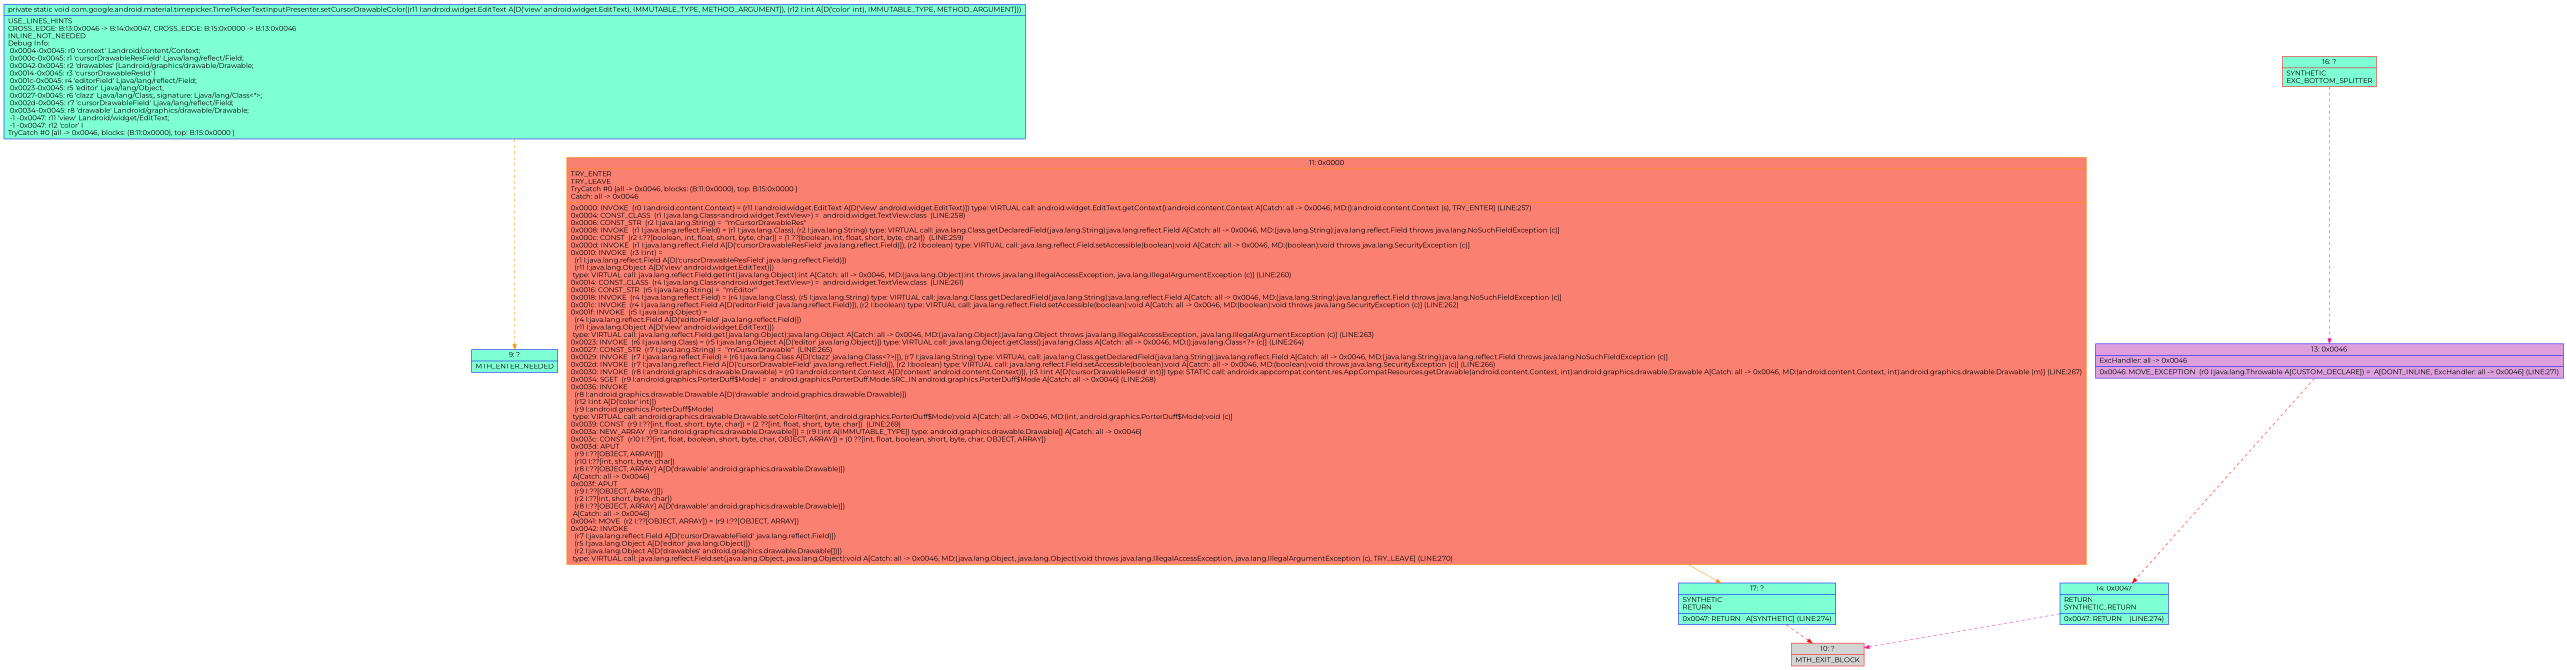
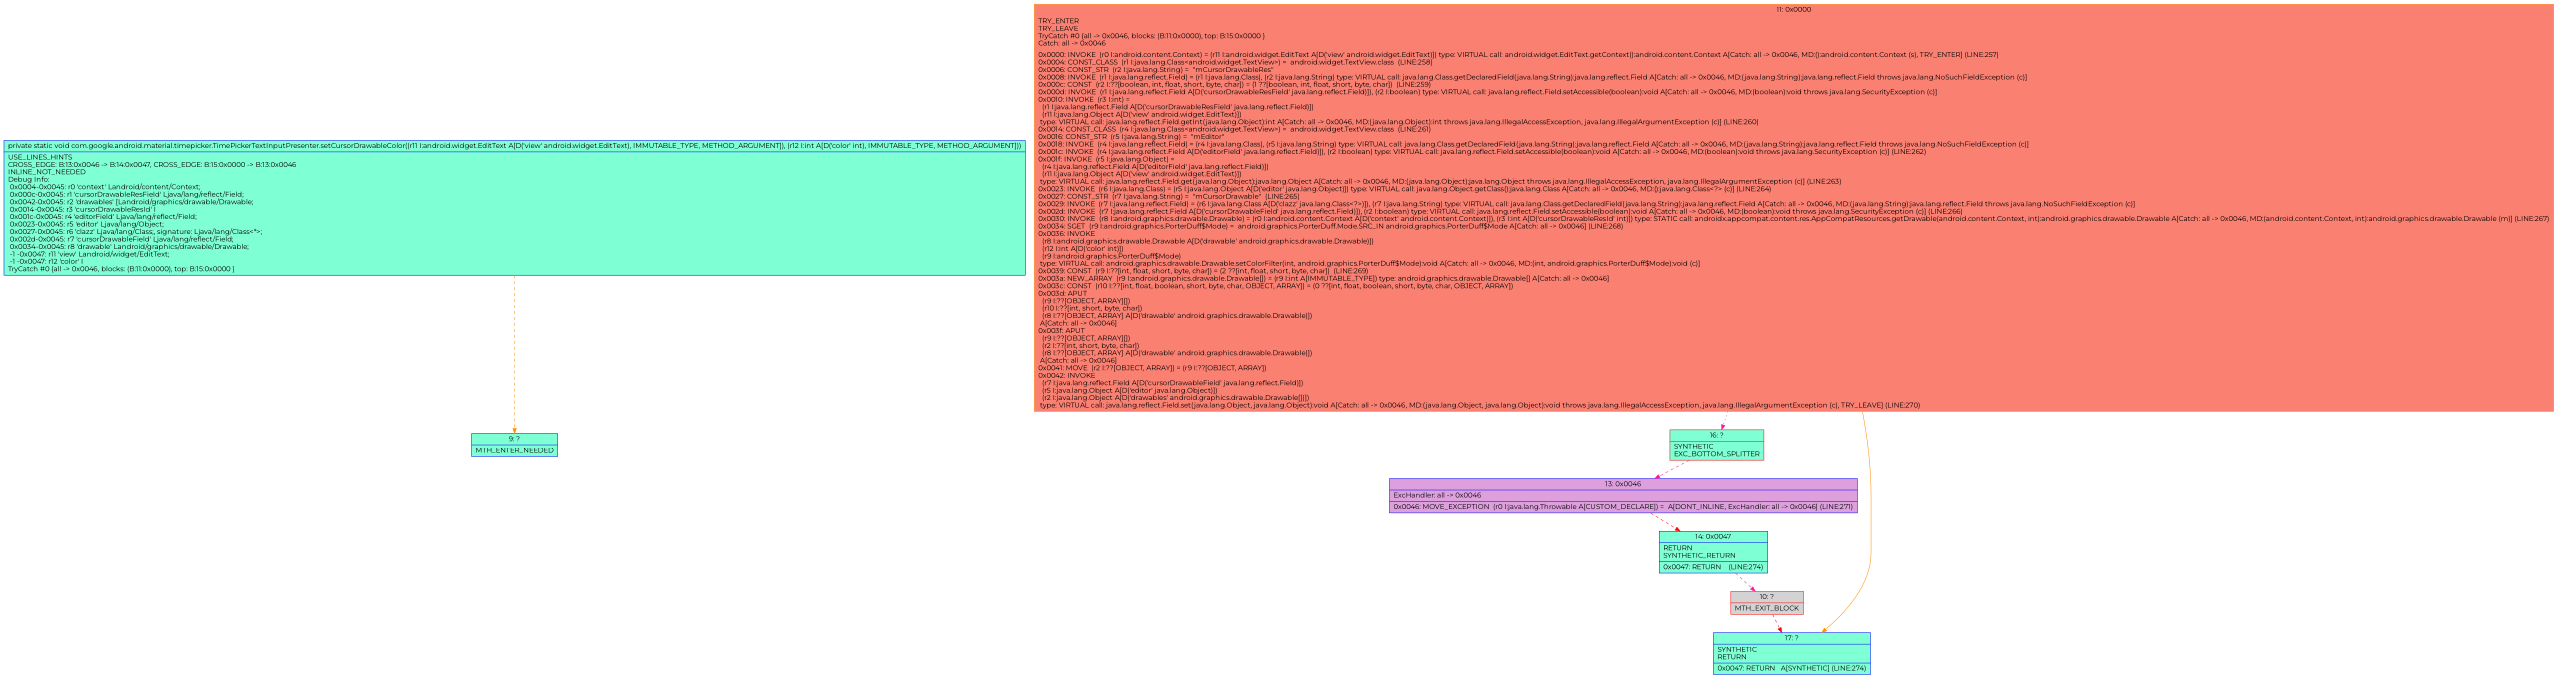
edge "11: 0x0000" -> "16: ?": added
edge "17: ?" -> "10: ?": reversed
